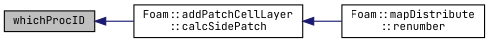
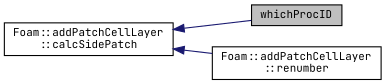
edge "Foam::addPatchCellLayer ::calcSidePatch" -> "whichProcID": reversed
node "Foam::mapDistribute ::renumber": label "Foam::mapDistribute ::renumber" -> "Foam::addPatchCellLayer ::renumber"
